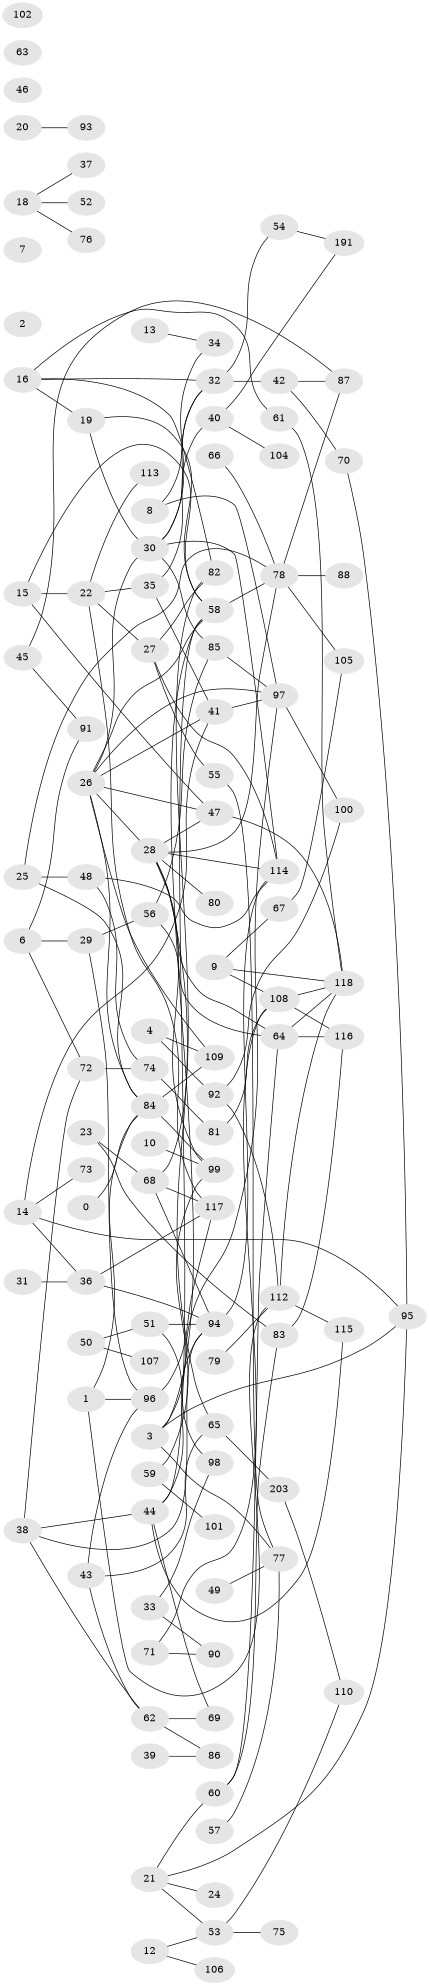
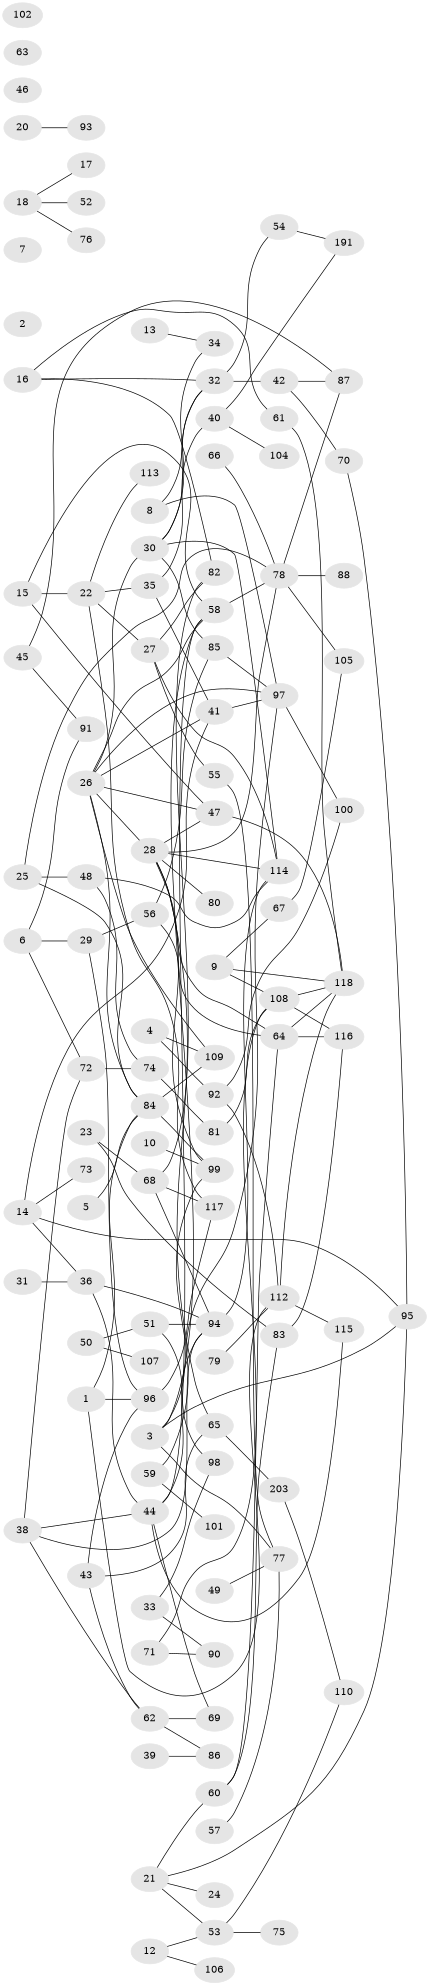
node "37": label "37" -> "17"
node "19": removed
node "0": label "0" -> "5"
edge "117" -- "36": now "44" -- "36"
